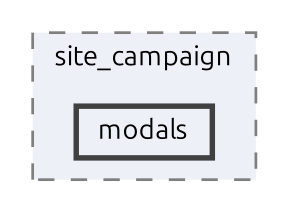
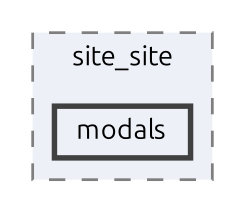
cluster "site_campaign": label "site_campaign" -> "site_site"
